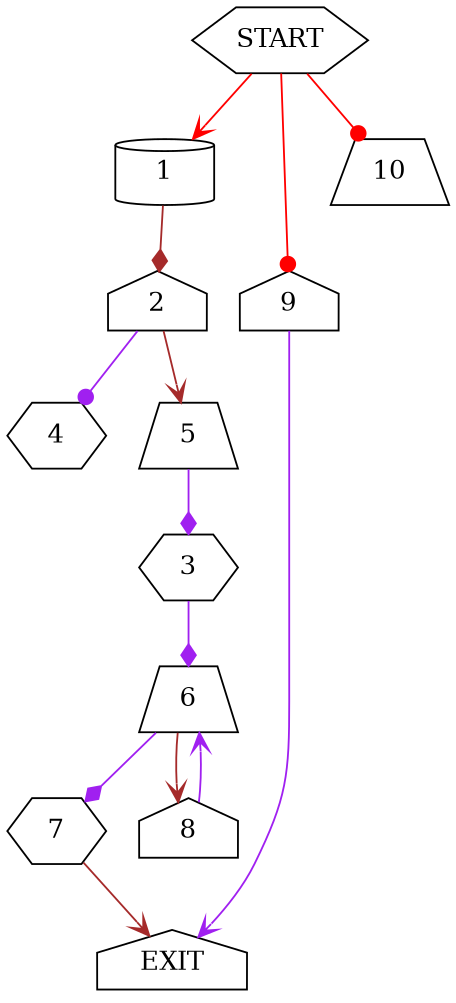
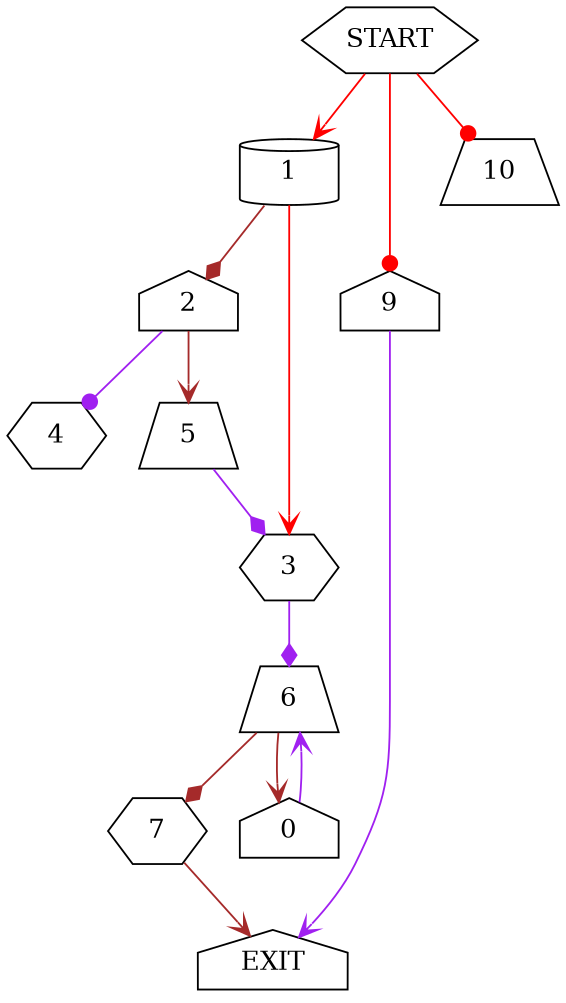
edge "1" -> "3": added
edge "6" -> "7": color purple -> brown
node "8": label "8" -> "0"
